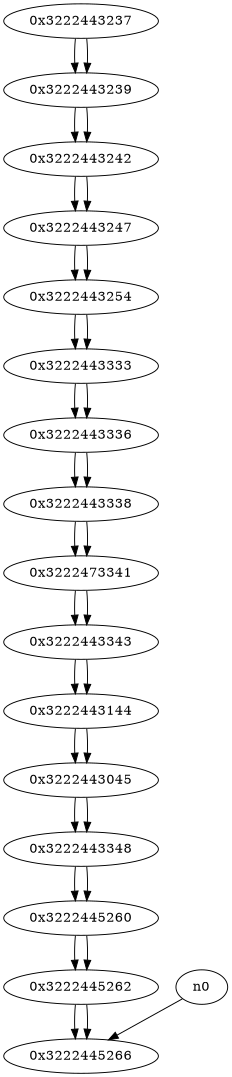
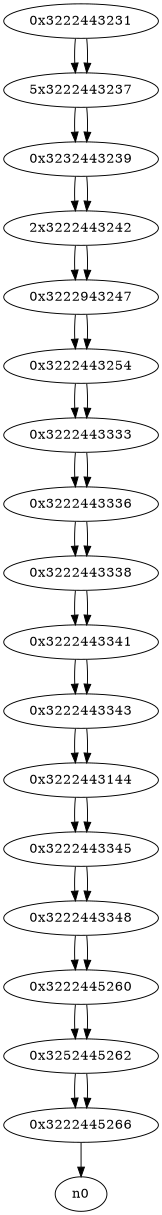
node "0x3222443231": added
node "0x3222443237": label "0x3222443237" -> "5x3222443237"
node "0x3222443239": label "0x3222443239" -> "0x3232443239"
node "0x3222443242": label "0x3222443242" -> "2x3222443242"
node "0x3222443247": label "0x3222443247" -> "0x3222943247"
node "0x3222473341": label "0x3222473341" -> "0x3222443341"
node "0x3222443045": label "0x3222443045" -> "0x3222443345"
node "0x3222445262": label "0x3222445262" -> "0x3252445262"
edge "n0" -> "0x3222445266": reversed
